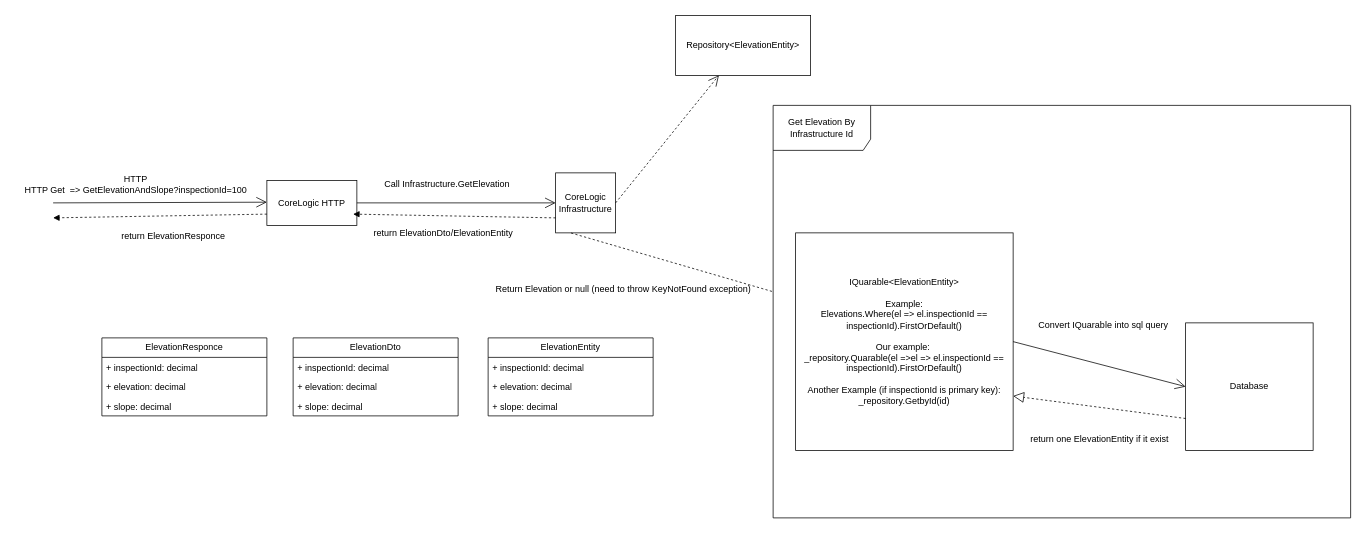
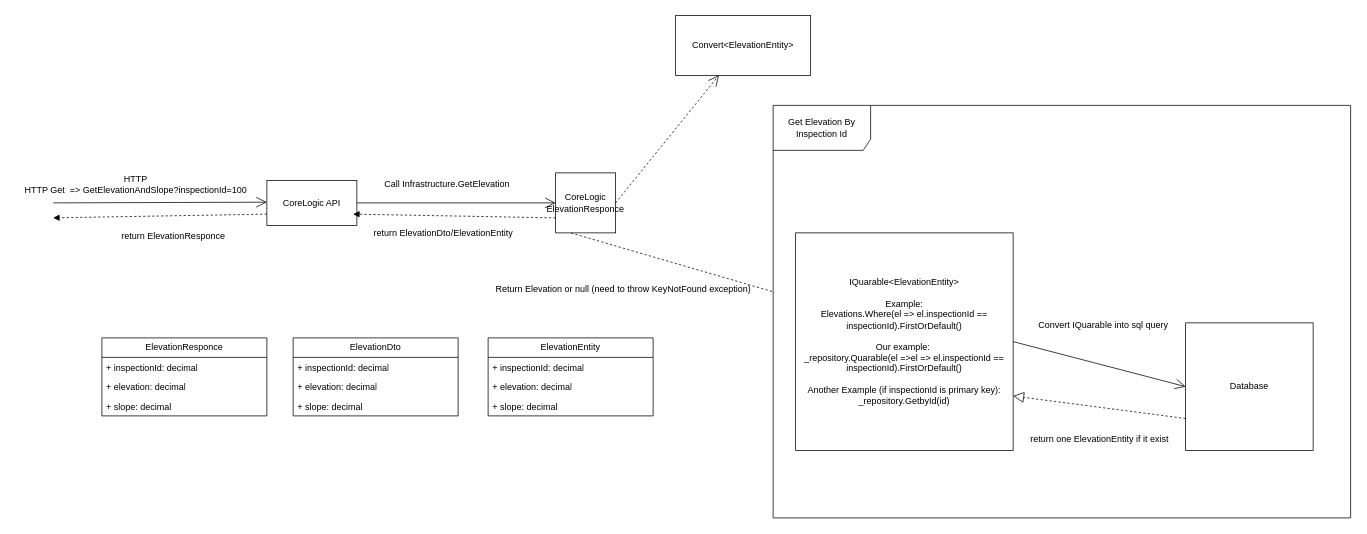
node "Repository<ElevationEntity>": label "Repository<ElevationEntity>" -> "Convert<ElevationEntity>"
node "Get Elevation By Infrastructure Id": label "Get Elevation By Infrastructure Id" -> "Get Elevation By Inspection Id"
node "CoreLogic HTTP": label "CoreLogic HTTP" -> "CoreLogic API"
node "CoreLogic Infrastructure": label "CoreLogic Infrastructure" -> "CoreLogic ElevationResponce"
